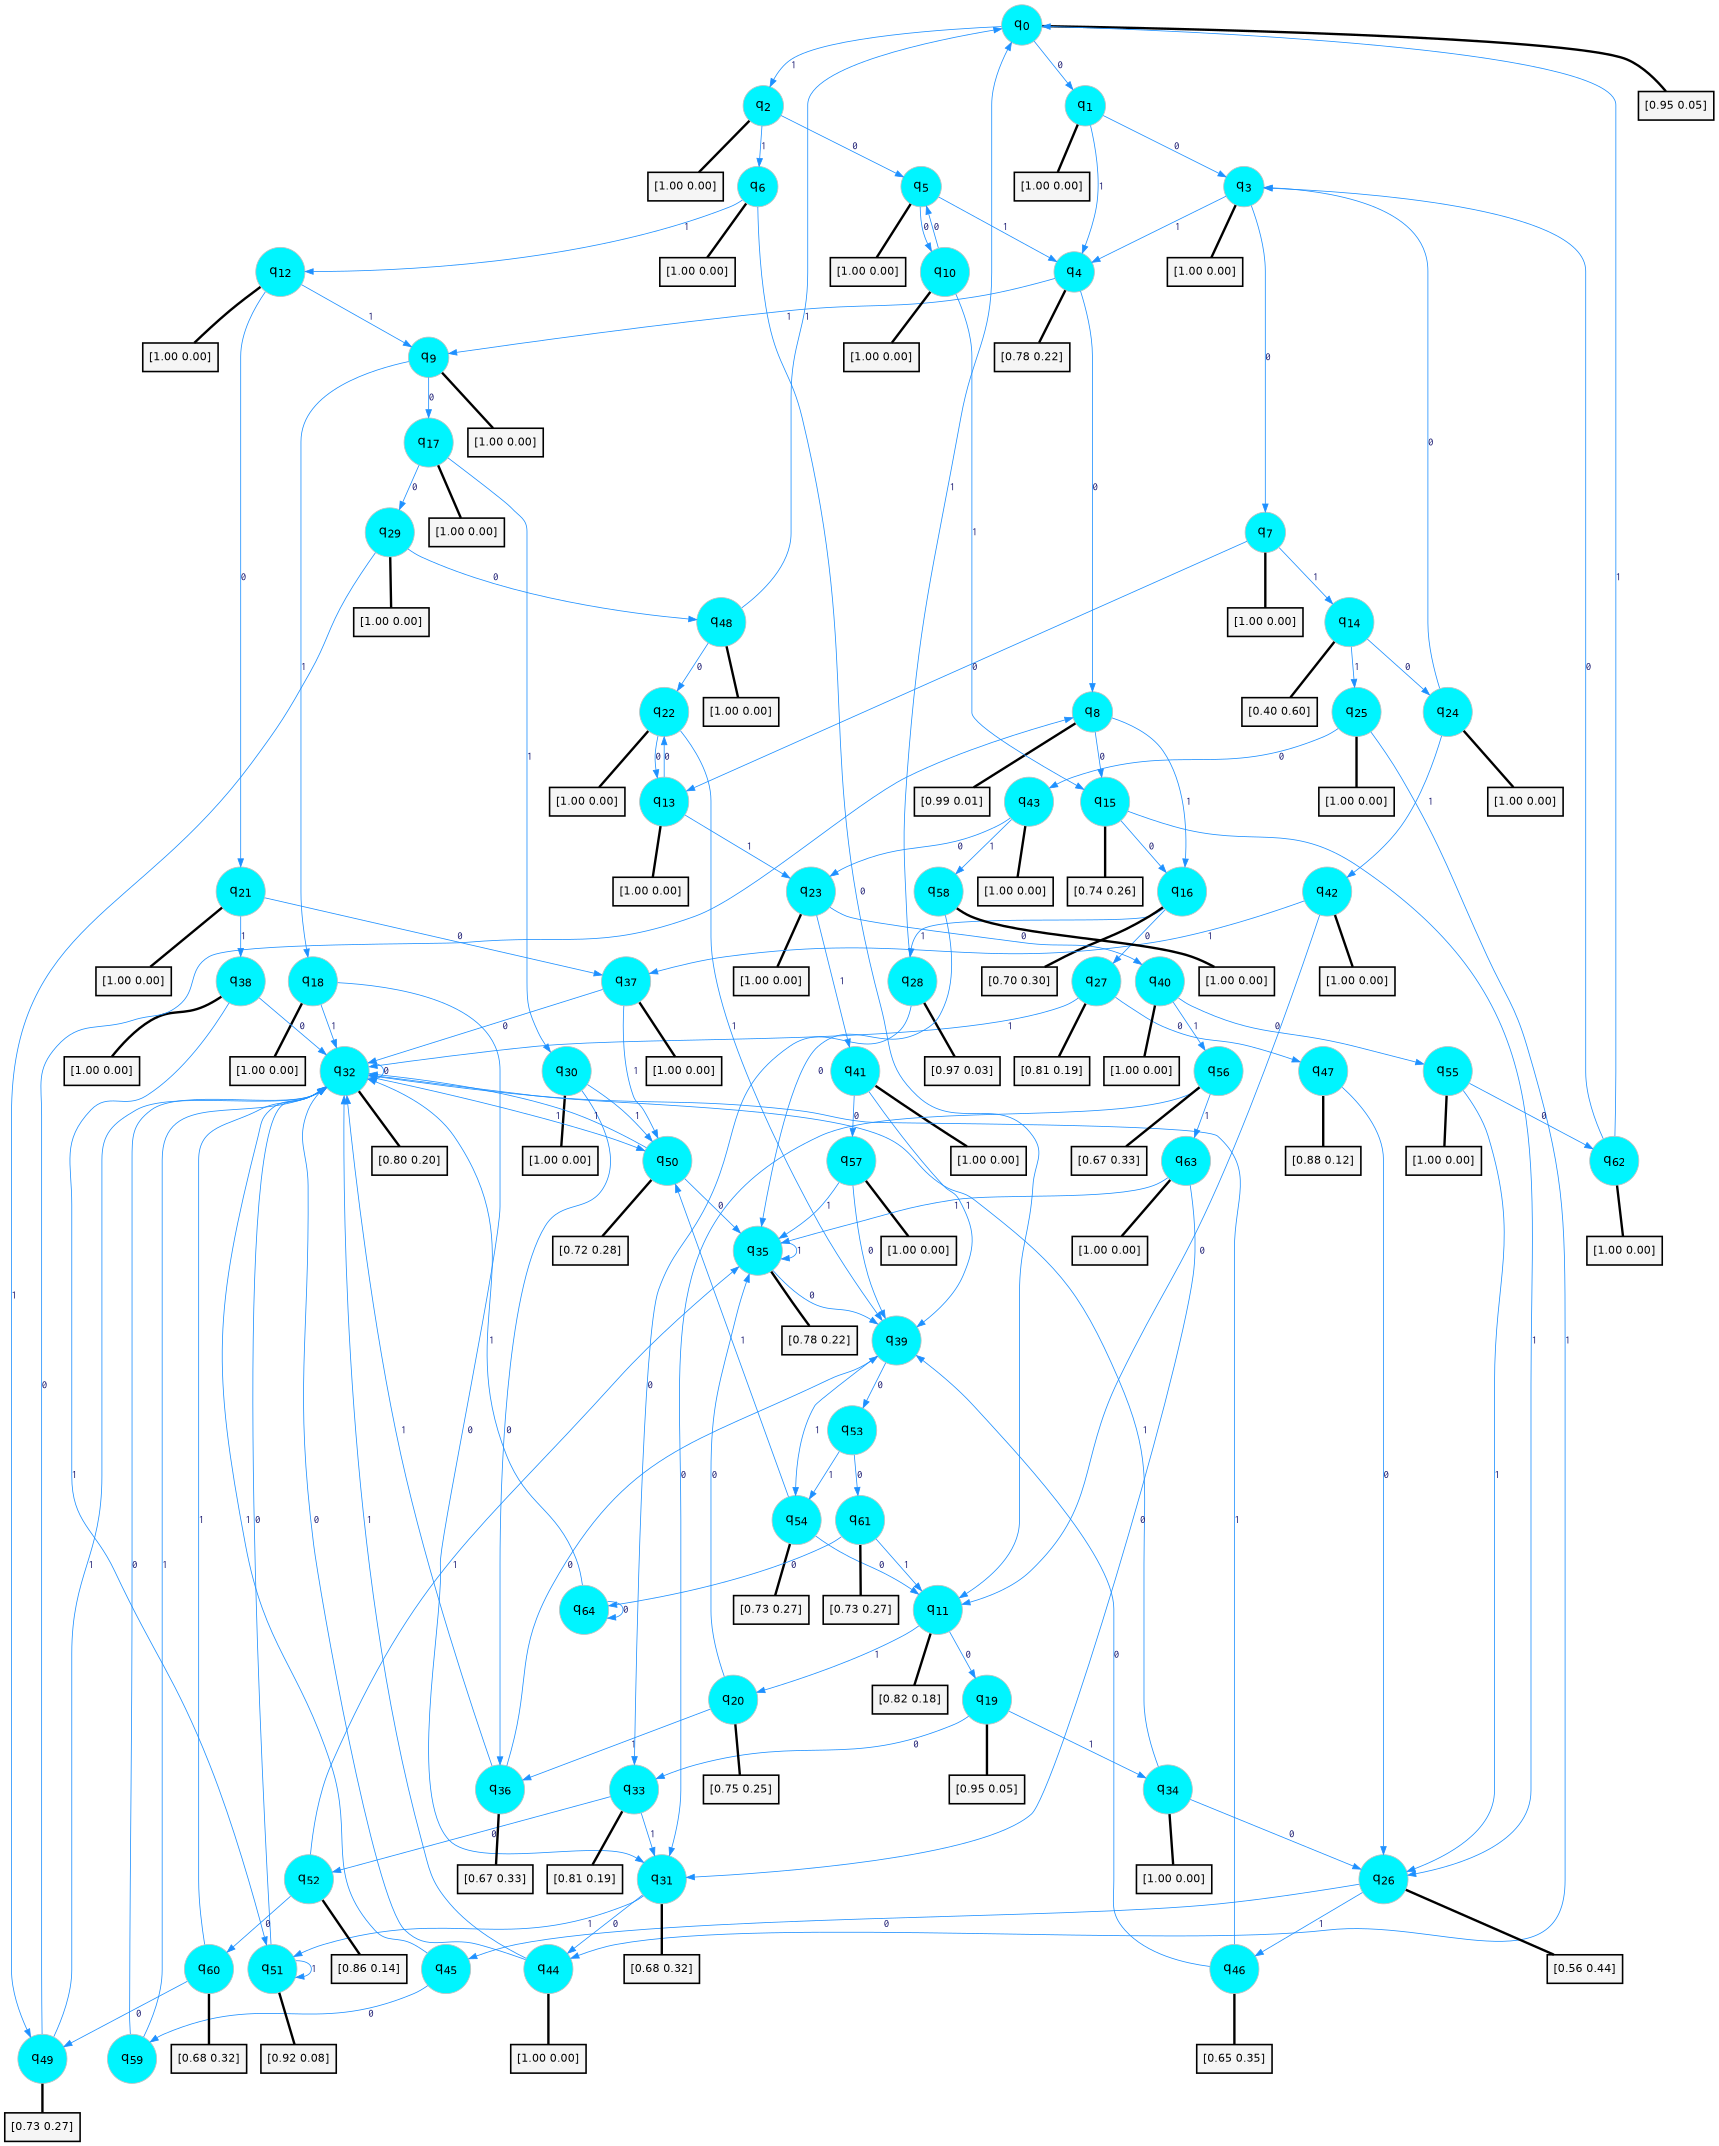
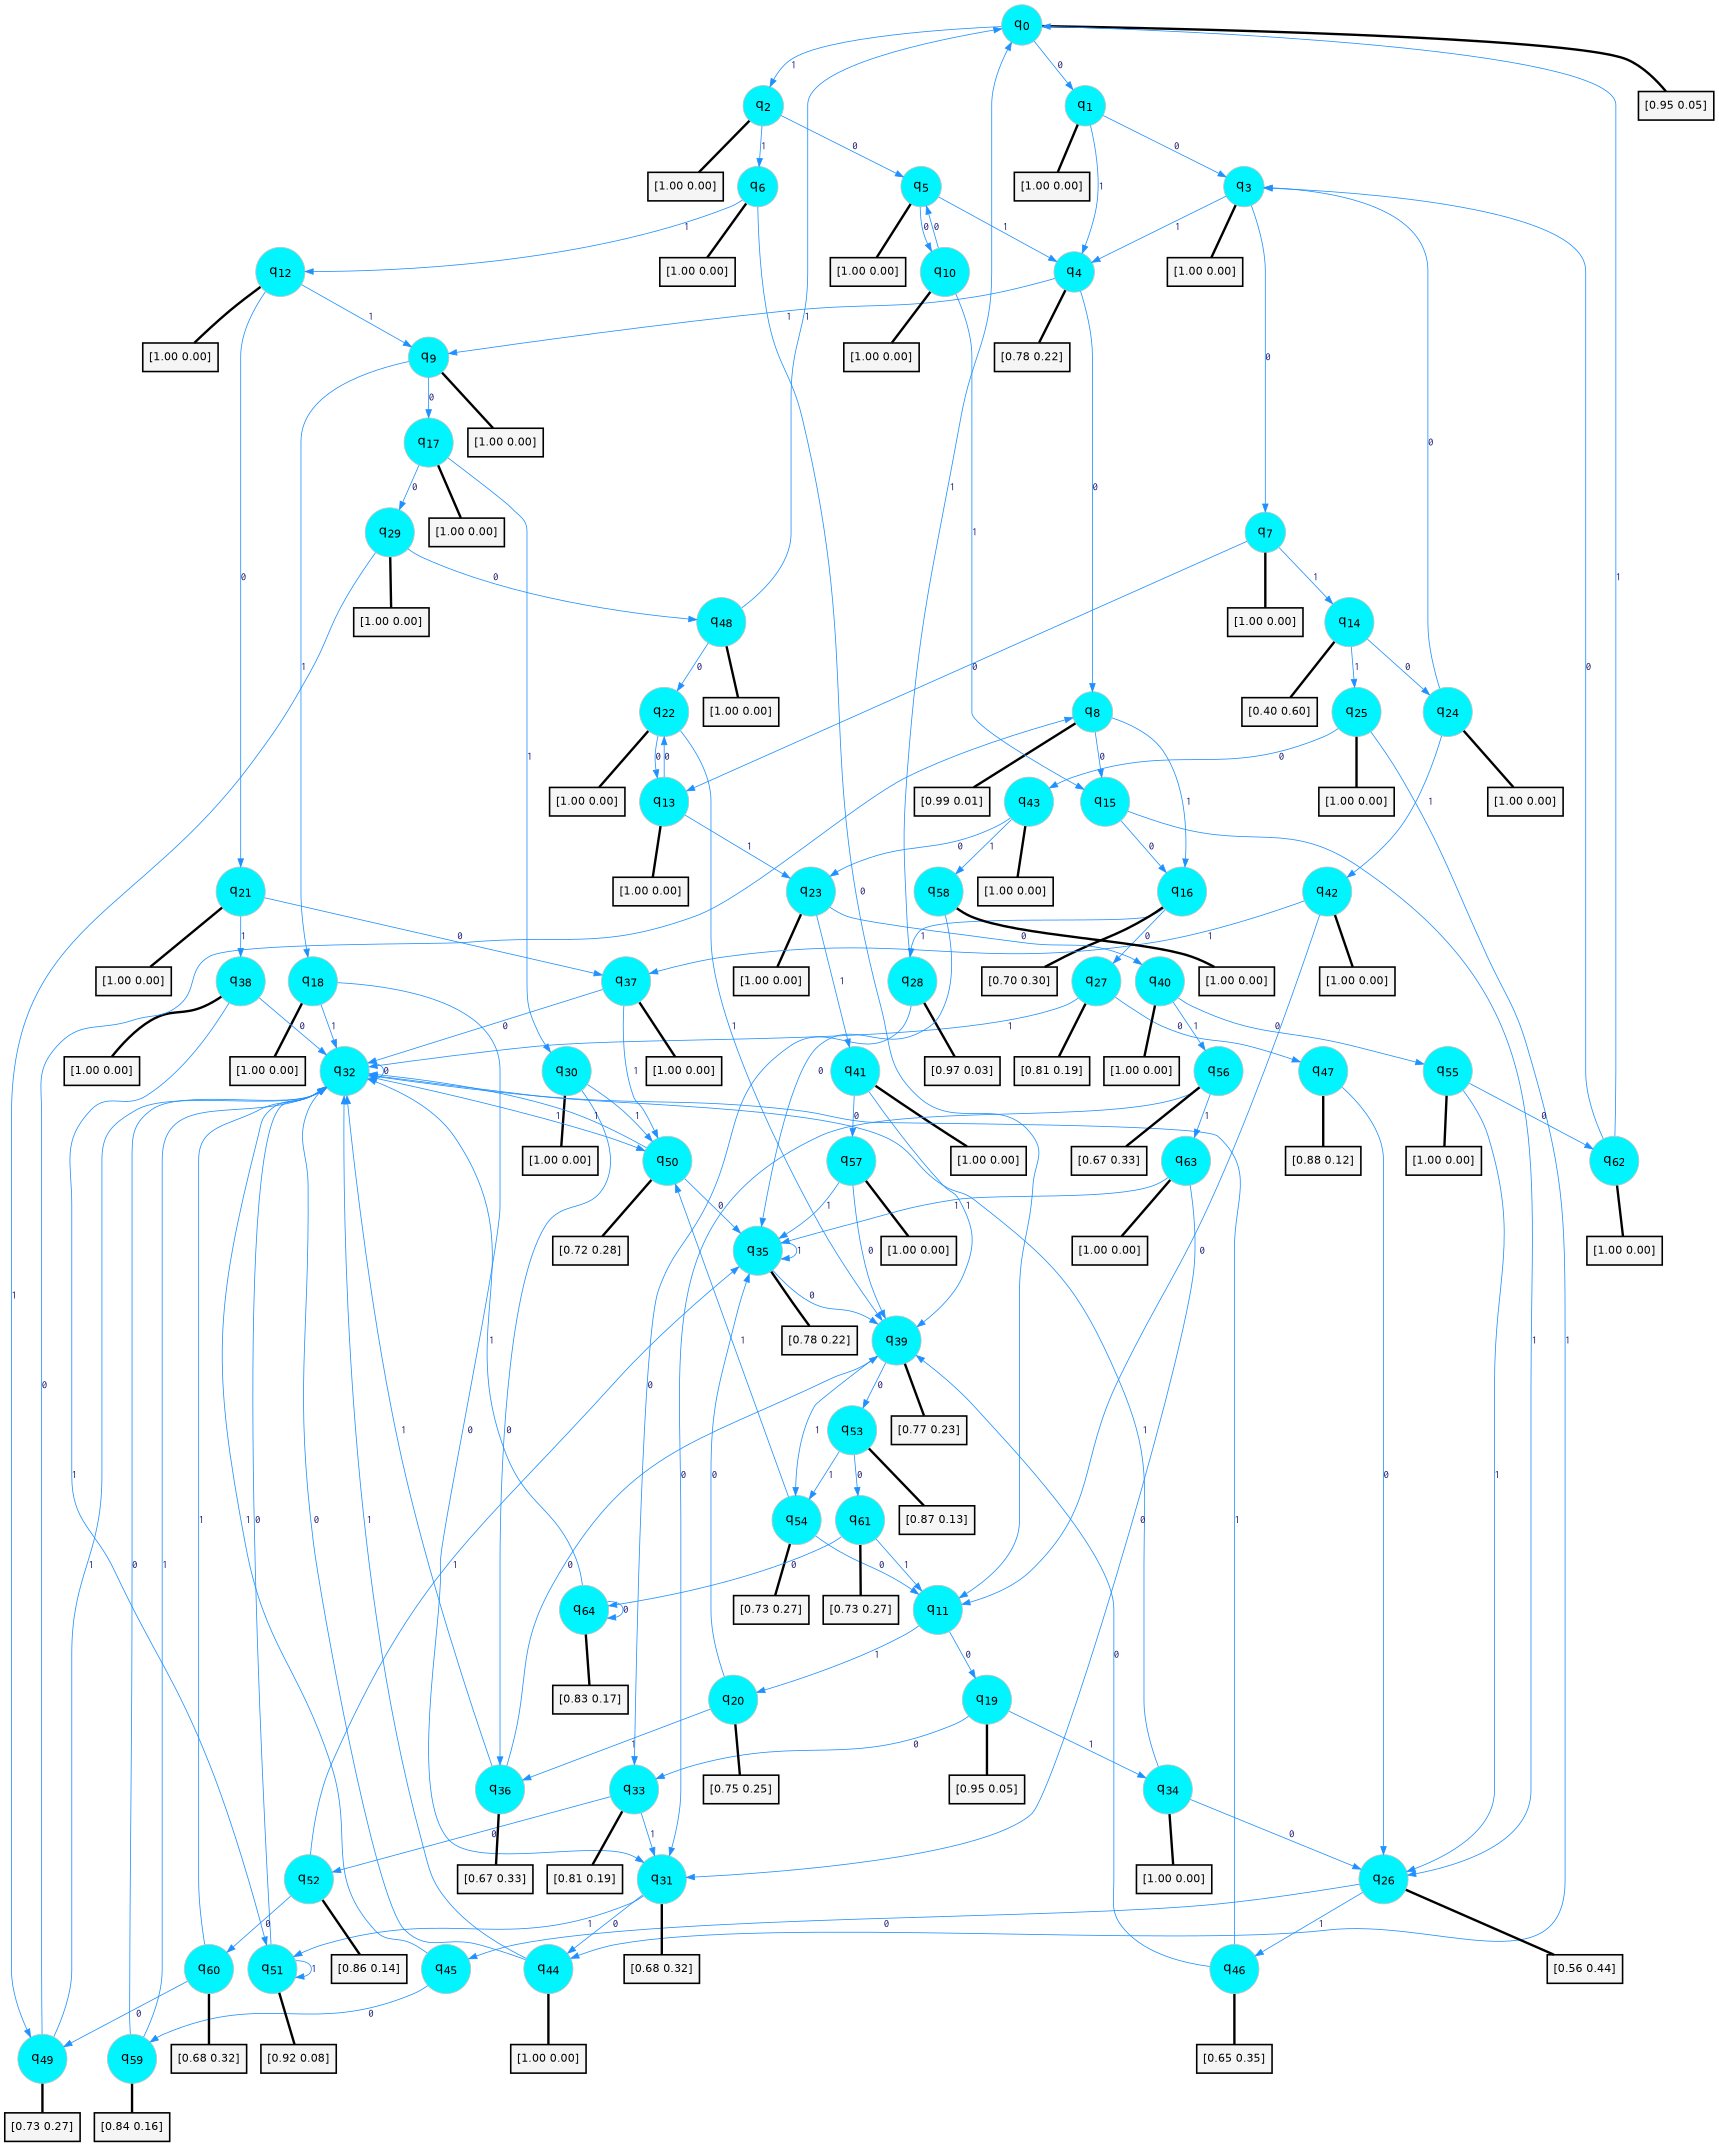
node "[0.74 0.26]": removed
node "[0.80 0.20]": removed
node "[0.77 0.23]": added
node "[0.87 0.13]": added
node "[0.83 0.17]": added
node "[0.82 0.18]": removed
node "[0.84 0.16]": added
